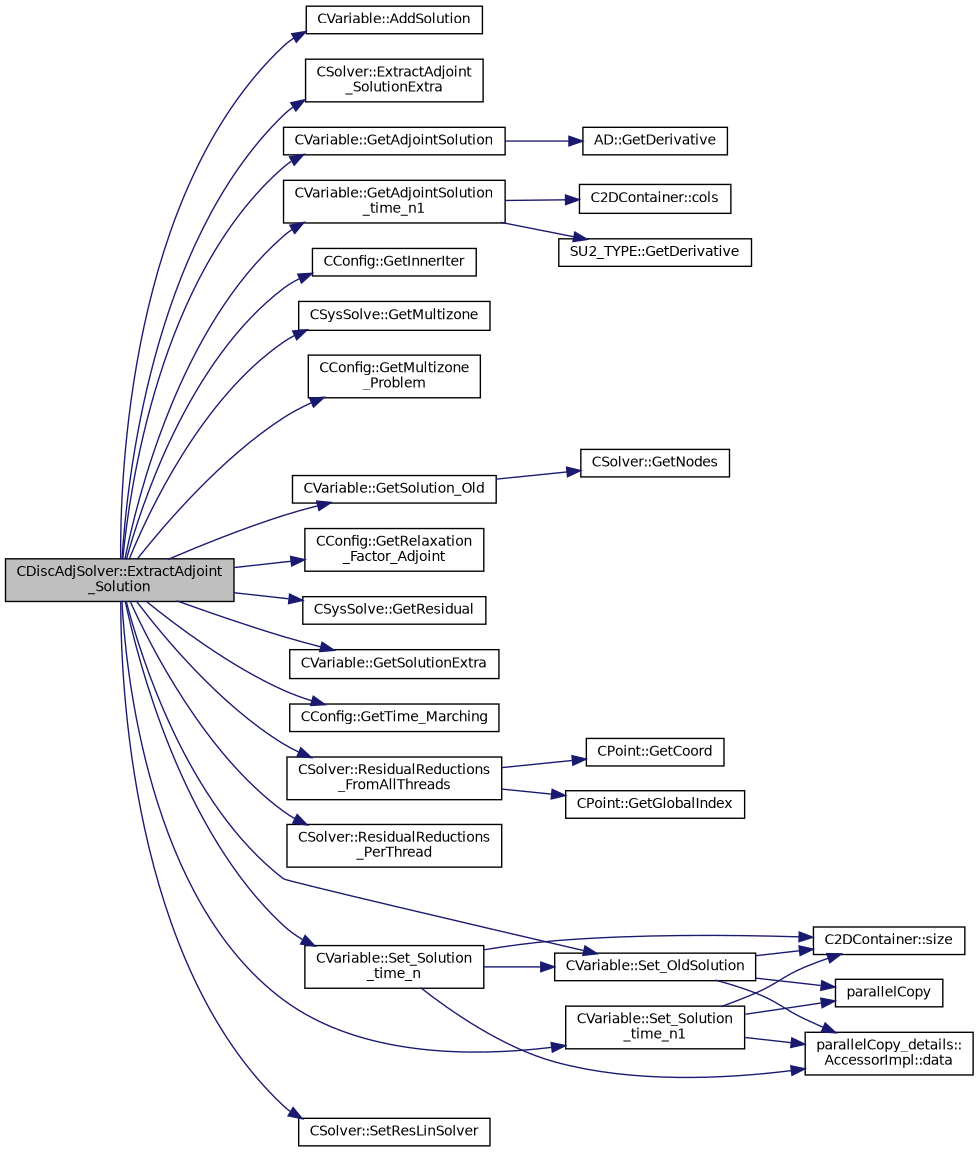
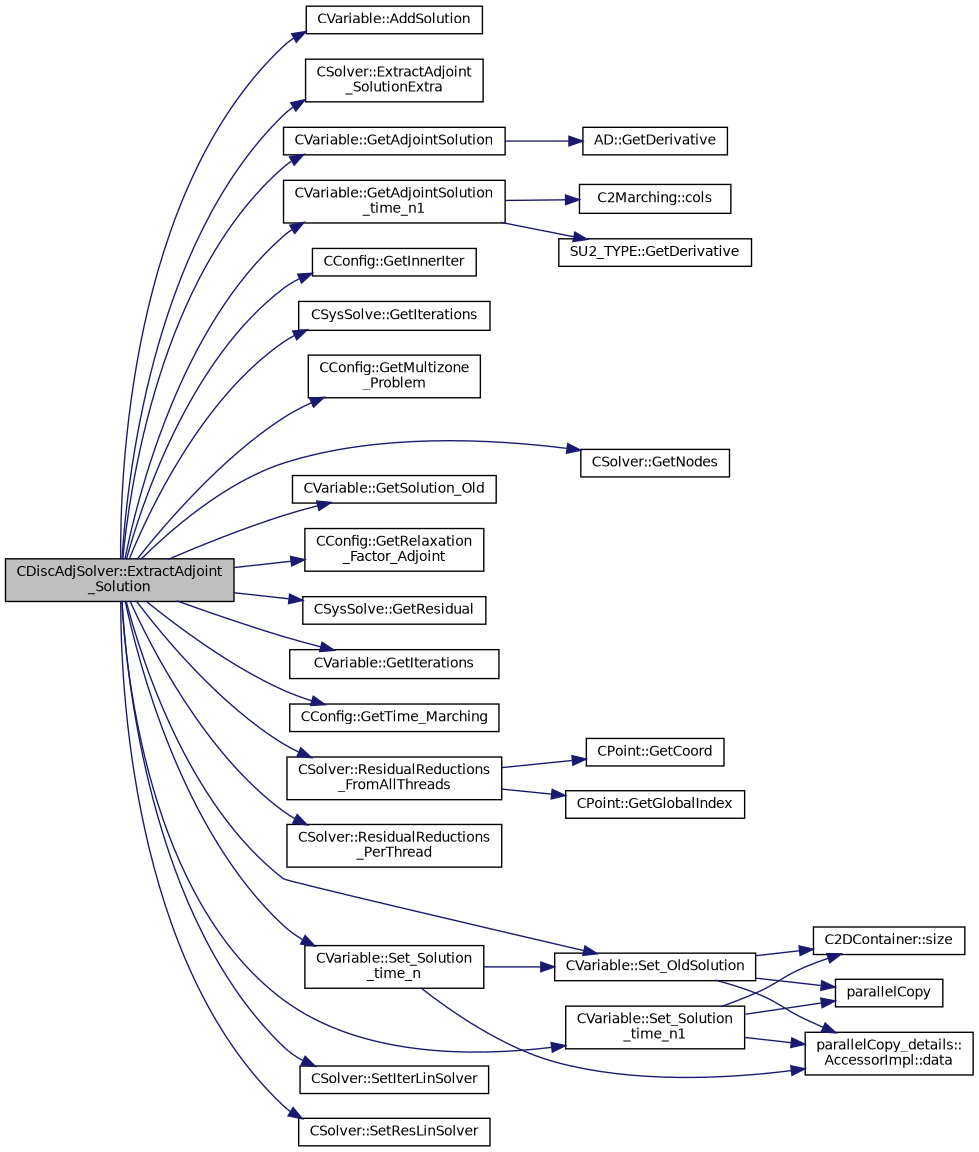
node "C2DContainer::cols": label "C2DContainer::cols" -> "C2Marching::cols"
node "CSysSolve::GetMultizone": label "CSysSolve::GetMultizone" -> "CSysSolve::GetIterations"
edge "CVariable::GetSolution_Old" -> "CSolver::GetNodes": now "CDiscAdjSolver::ExtractAdjoint _Solution" -> "CSolver::GetNodes"
node "CVariable::GetSolutionExtra": label "CVariable::GetSolutionExtra" -> "CVariable::GetIterations"
edge "CVariable::Set_Solution _time_n" -> "C2DContainer::size": removed
node "CSolver::SetIterLinSolver": added
